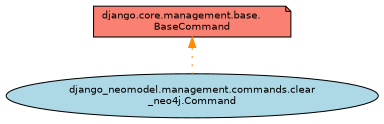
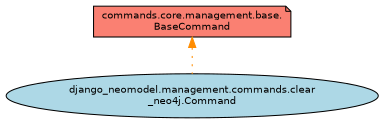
node "django.core.management.base. BaseCommand": label "django.core.management.base. BaseCommand" -> "commands.core.management.base. BaseCommand"
